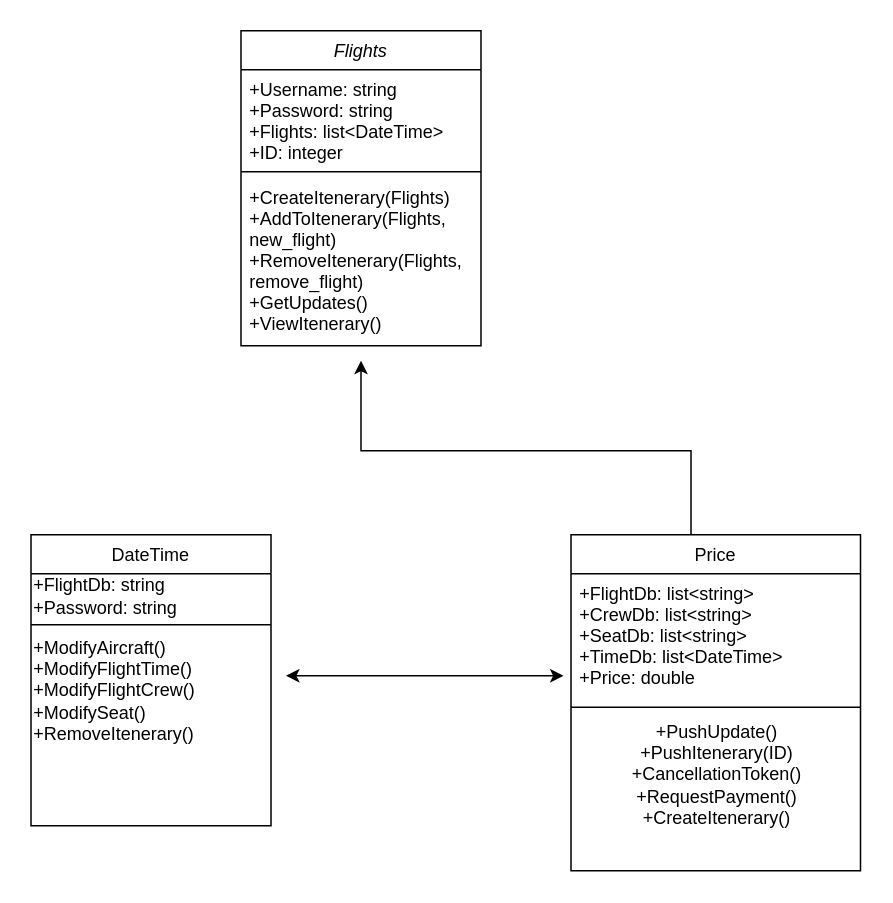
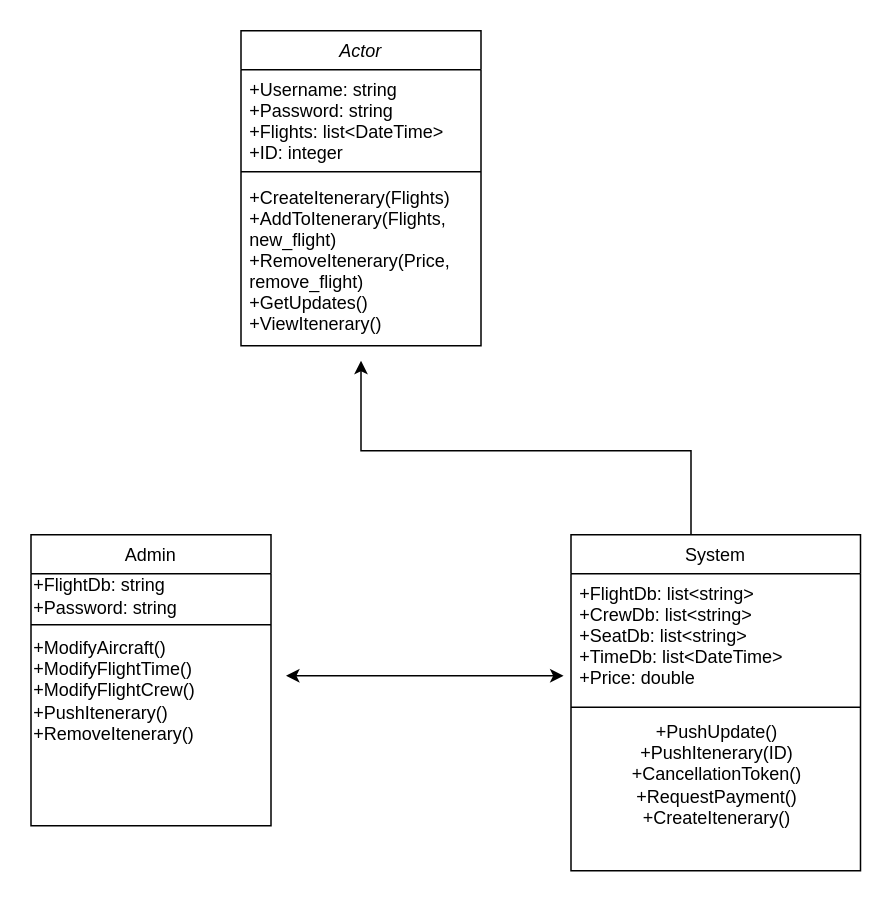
node "Flights": label "Flights" -> "Actor"
node "+CreateItenerary(Flights) +AddToItenerary(Flights, new_flight) +RemoveItenerary(Flights, remove_flight) +GetUpdates() +ViewItenerary()": label "+CreateItenerary(Flights) +AddToItenerary(Flights, new_flight) +RemoveItenerary(Flights, remove_flight) +GetUpdates() +ViewItenerary()" -> "+CreateItenerary(Flights) +AddToItenerary(Flights, new_flight) +RemoveItenerary(Price, remove_flight) +GetUpdates() +ViewItenerary()"
node "DateTime": label "DateTime" -> "Admin"
node "Price": label "Price" -> "System"
node "+ModifyAircraft() +ModifyFlightTime() +ModifyFlightCrew() +ModifySeat() +RemoveItenerary()": label "+ModifyAircraft() +ModifyFlightTime() +ModifyFlightCrew() +ModifySeat() +RemoveItenerary()" -> "+ModifyAircraft() +ModifyFlightTime() +ModifyFlightCrew() +PushItenerary() +RemoveItenerary()"
